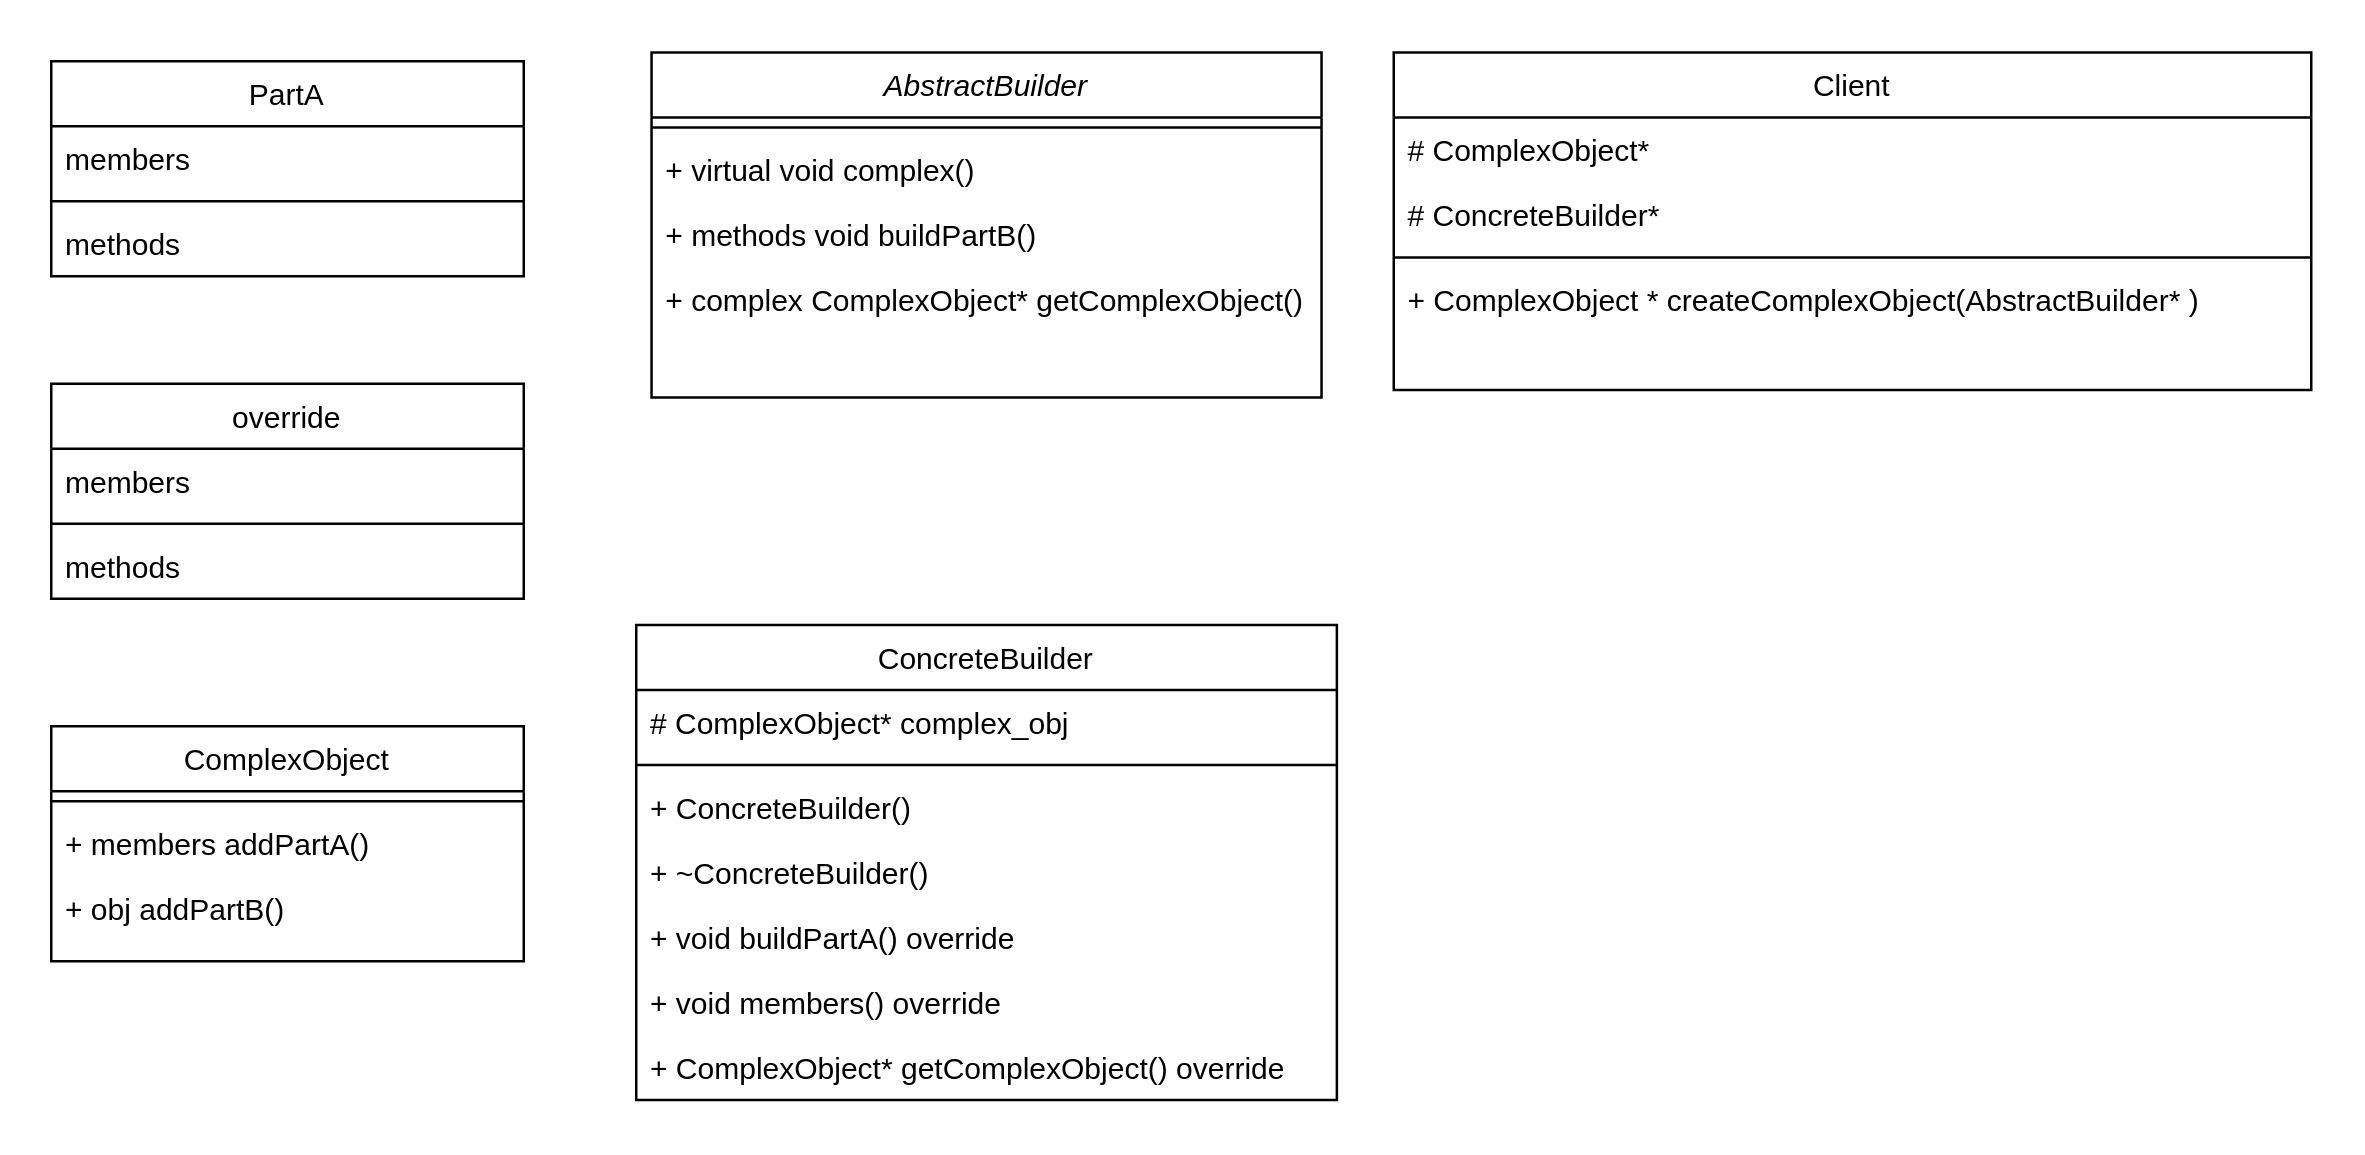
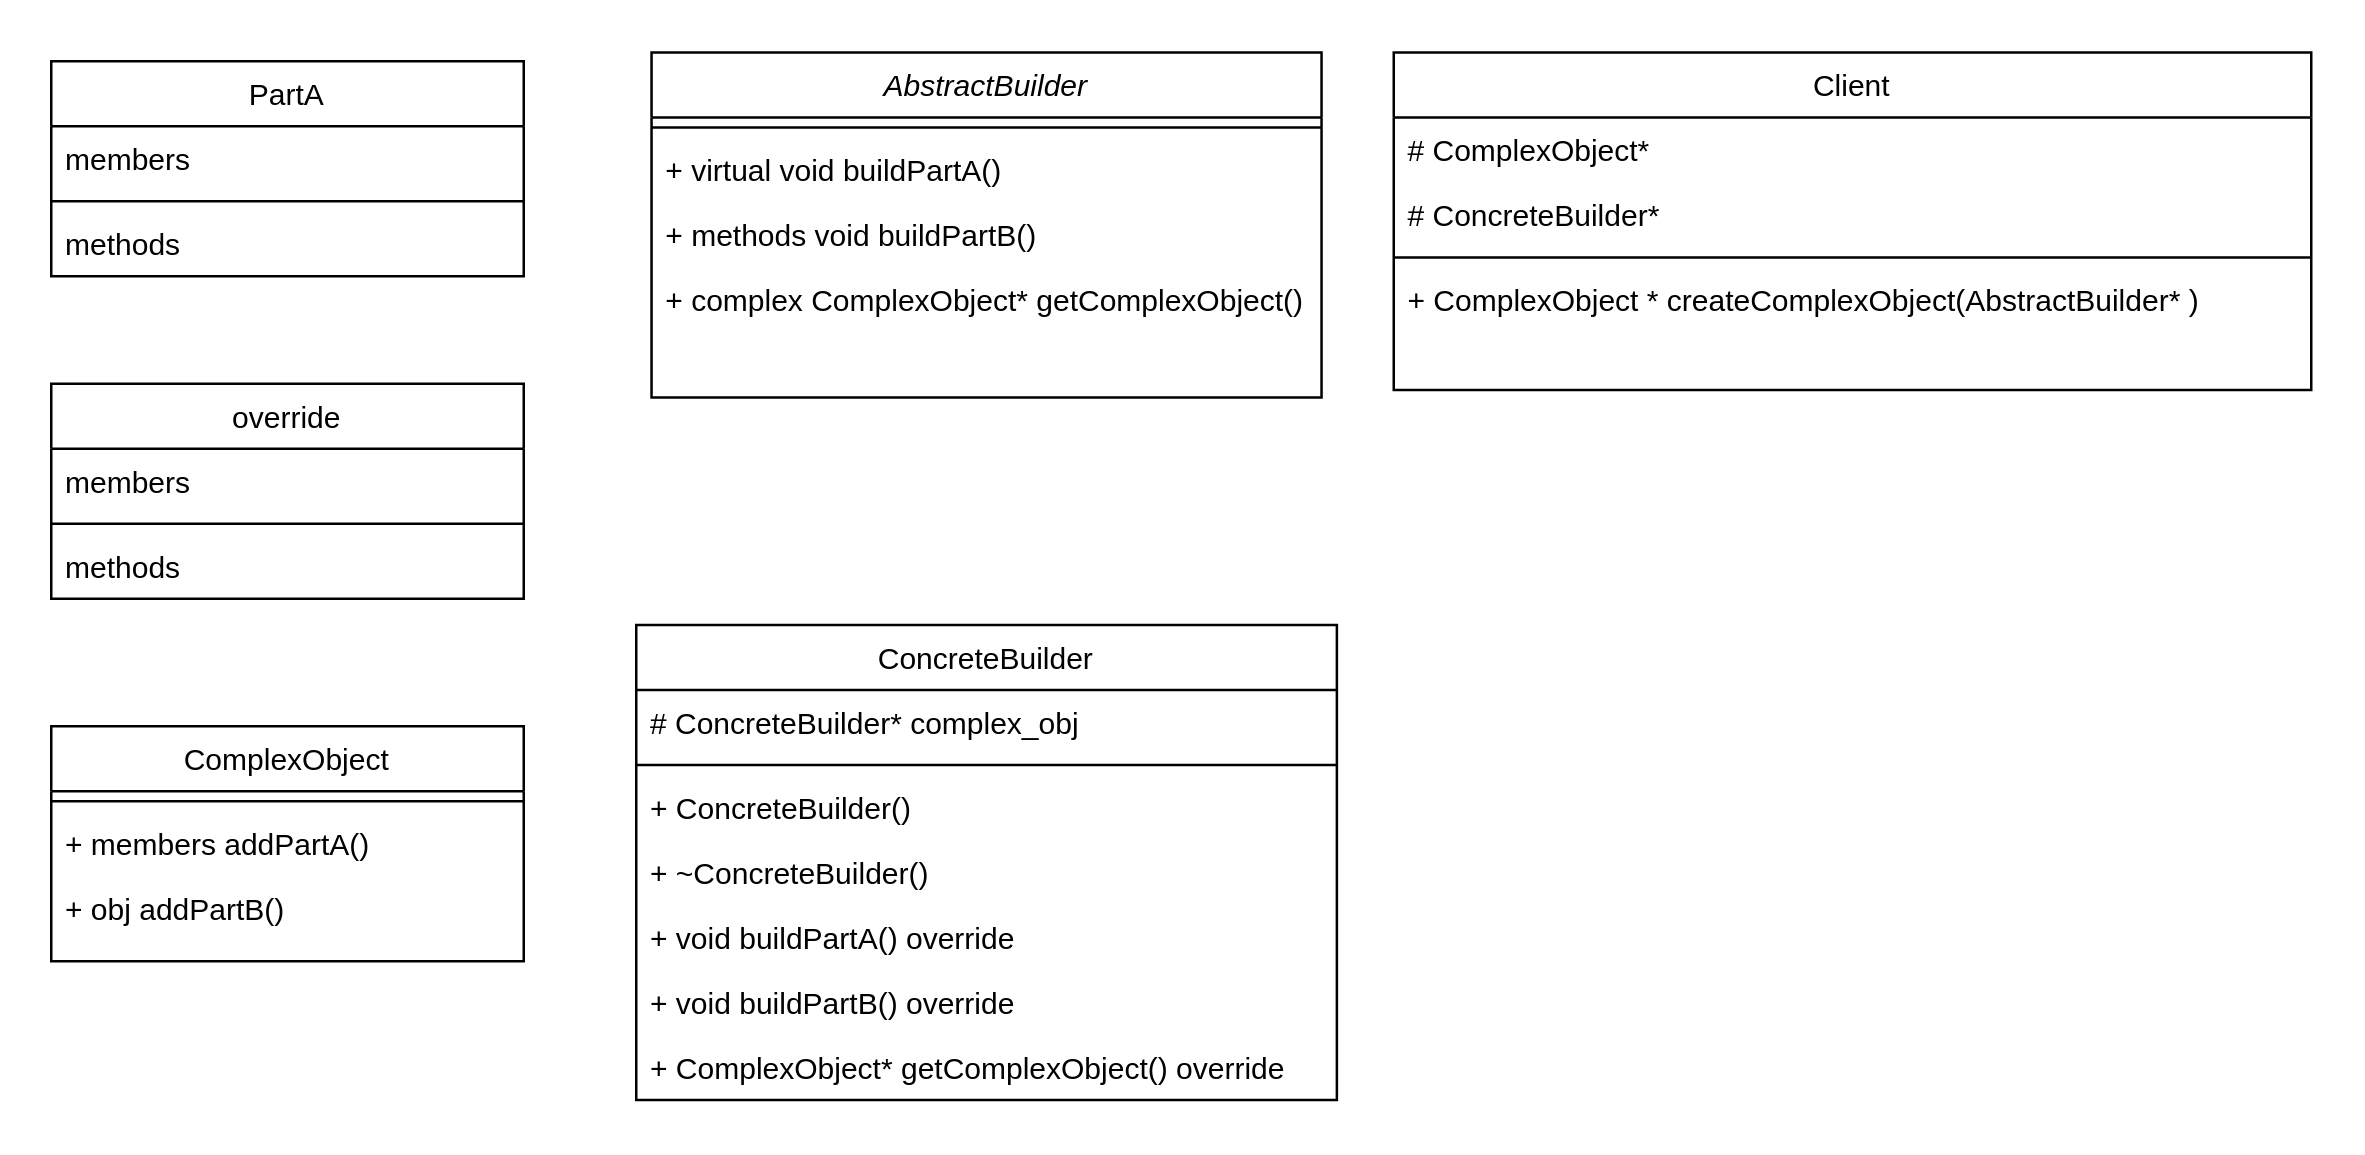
node "+ virtual void complex()": label "+ virtual void complex()" -> "+ virtual void buildPartA()"
node "# ComplexObject* complex_obj": label "# ComplexObject* complex_obj" -> "# ConcreteBuilder* complex_obj"
node "+ void members() override": label "+ void members() override" -> "+ void buildPartB() override"
